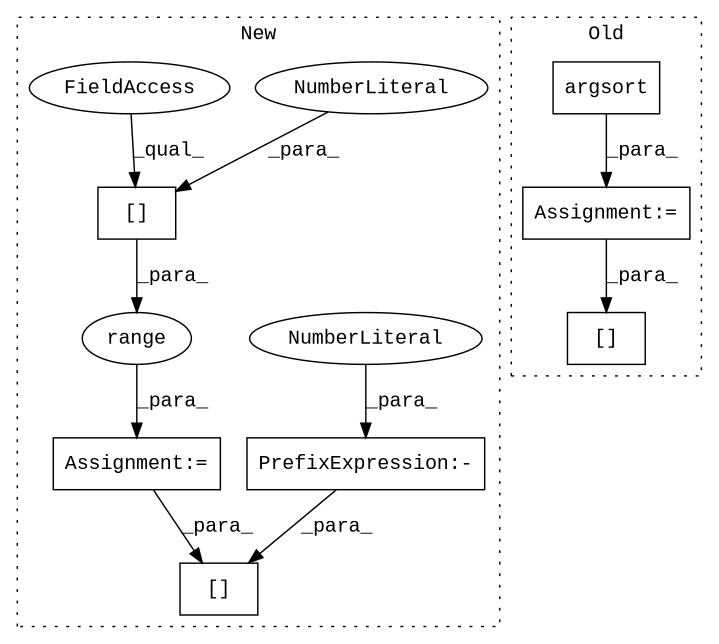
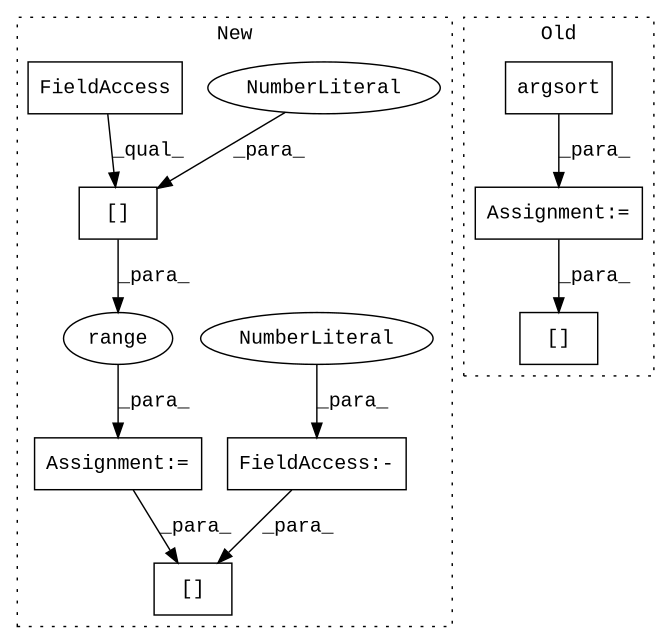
node "FieldAccess": shape ellipse -> box
node "PrefixExpression:-": label "PrefixExpression:-" -> "FieldAccess:-"
